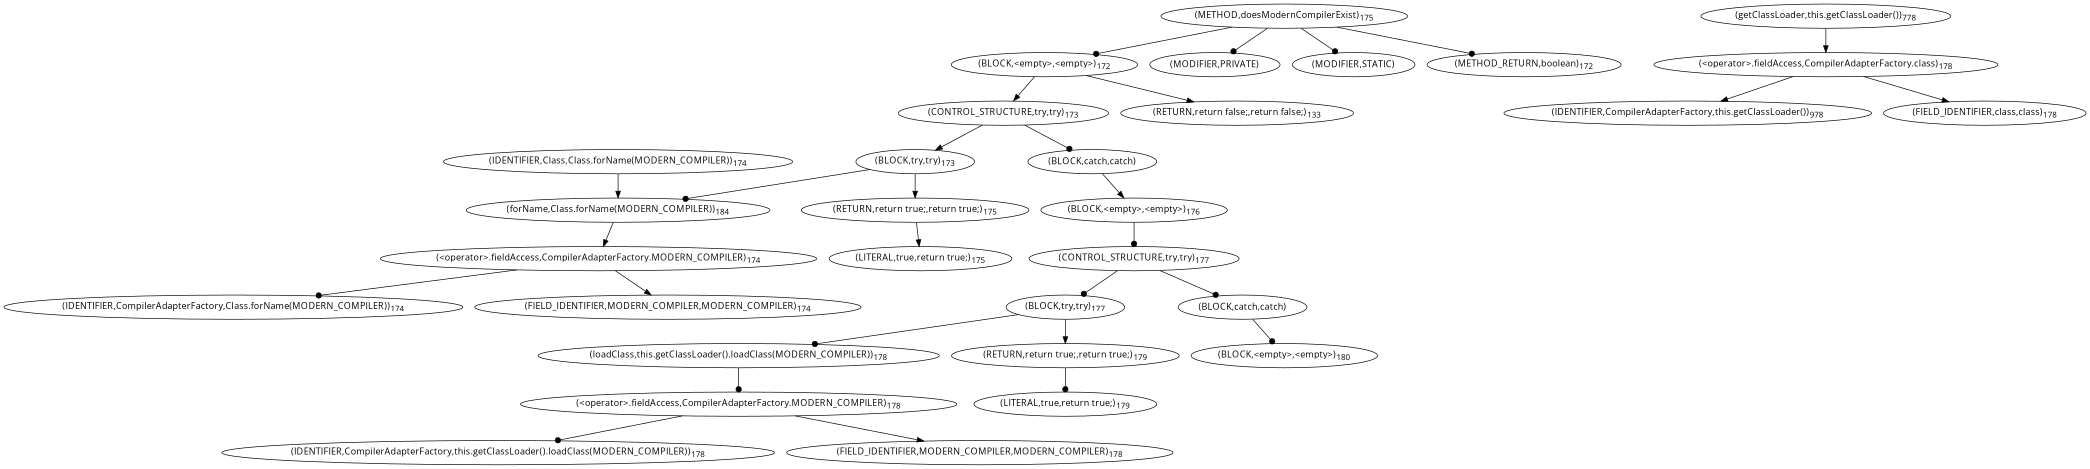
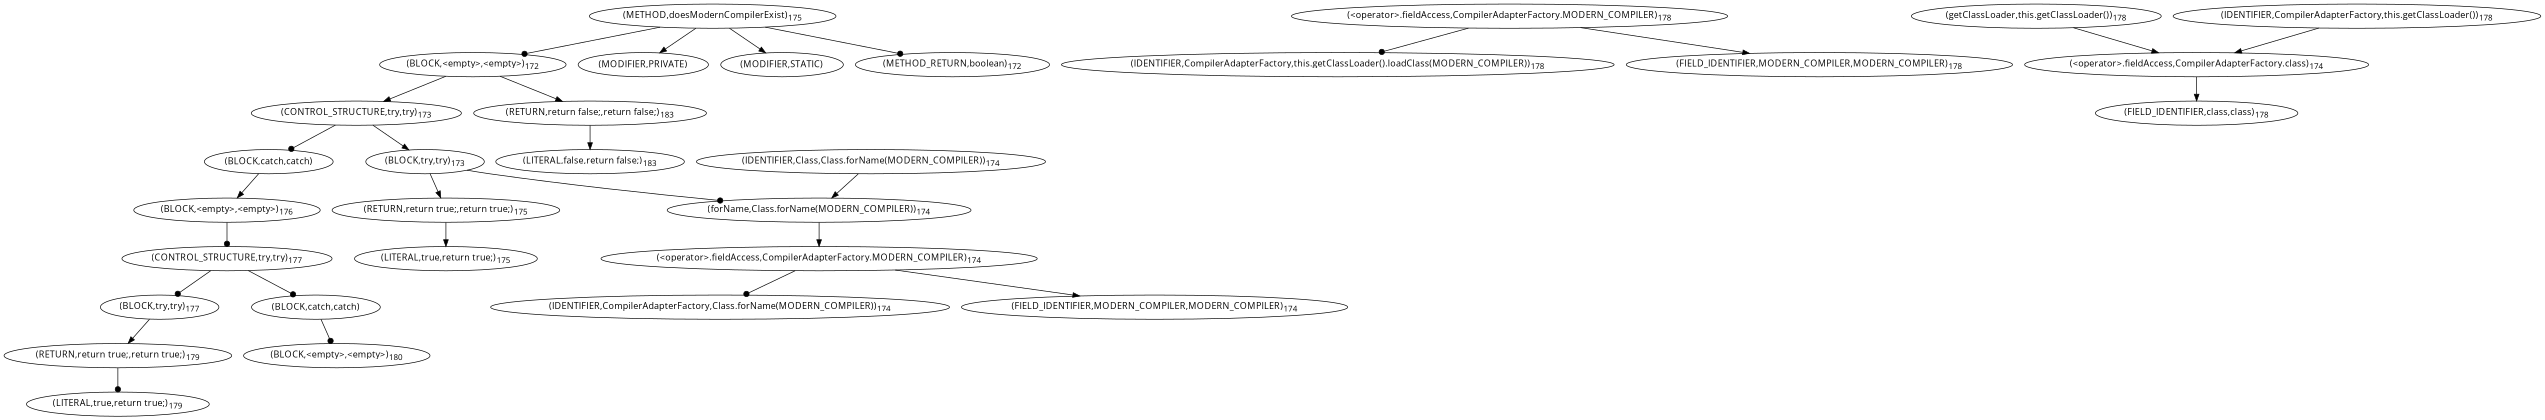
node "(getClassLoader,this.getClassLoader())": text "778" -> "178"
edge "(METHOD,doesModernCompilerExist)" -> "(MODIFIER,PRIVATE)": arrowhead dot -> normal
edge "(METHOD,doesModernCompilerExist)" -> "(MODIFIER,STATIC)": arrowhead dot -> normal
node "(<operator>.fieldAccess,CompilerAdapterFactory.class)": text "178" -> "174"
edge "(<operator>.fieldAccess,CompilerAdapterFactory.class)" -> "(IDENTIFIER,CompilerAdapterFactory,this.getClassLoader())": reversed
node "(RETURN,return false;,return false;)": text "133" -> "183"
node "(IDENTIFIER,CompilerAdapterFactory,this.getClassLoader())": text "978" -> "178"
node "(LITERAL,false,return false;)": added
node "(forName,Class.forName(MODERN_COMPILER))": text "184" -> "174"
node "(loadClass,this.getClassLoader().loadClass(MODERN_COMPILER))": removed
